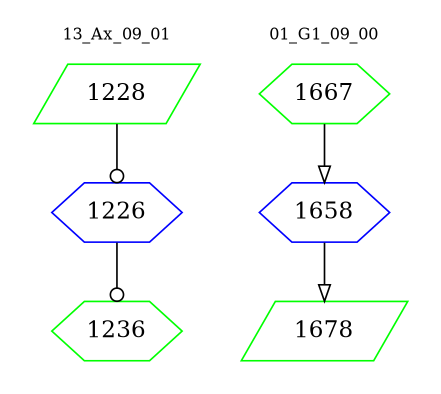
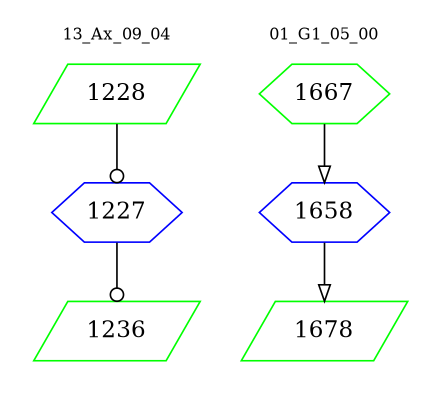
cluster "13_Ax_09_01": label "13_Ax_09_01" -> "13_Ax_09_04"
cluster "01_G1_09_00": label "01_G1_09_00" -> "01_G1_05_00"
node "1226": label "1226" -> "1227"
node "1236": shape hexagon -> parallelogram
